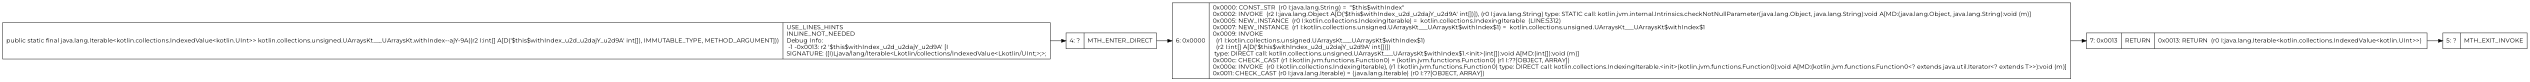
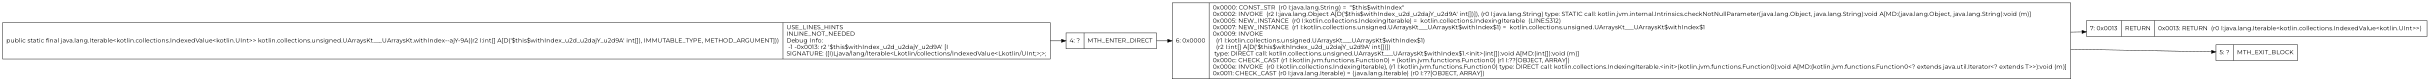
edge "7: 0x0013" -> "5: ?": now "6: 0x0000" -> "5: ?"
node "5: ?": text "MTH_EXIT_INVOKE" -> "MTH_EXIT_BLOCK"
